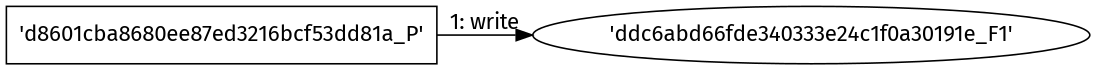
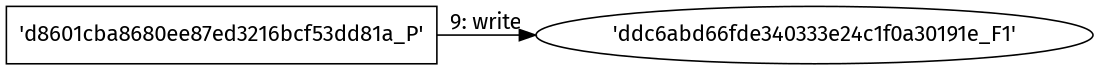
edge "'d8601cba8680ee87ed3216bcf53dd81a_P'" -> "'ddc6abd66fde340333e24c1f0a30191e_F1'": label "1: write" -> "9: write"
